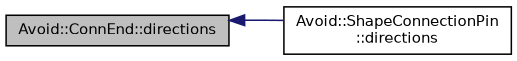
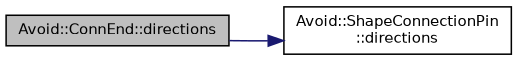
edge "Avoid::ShapeConnectionPin ::directions" -> "Avoid::ConnEnd::directions": reversed
